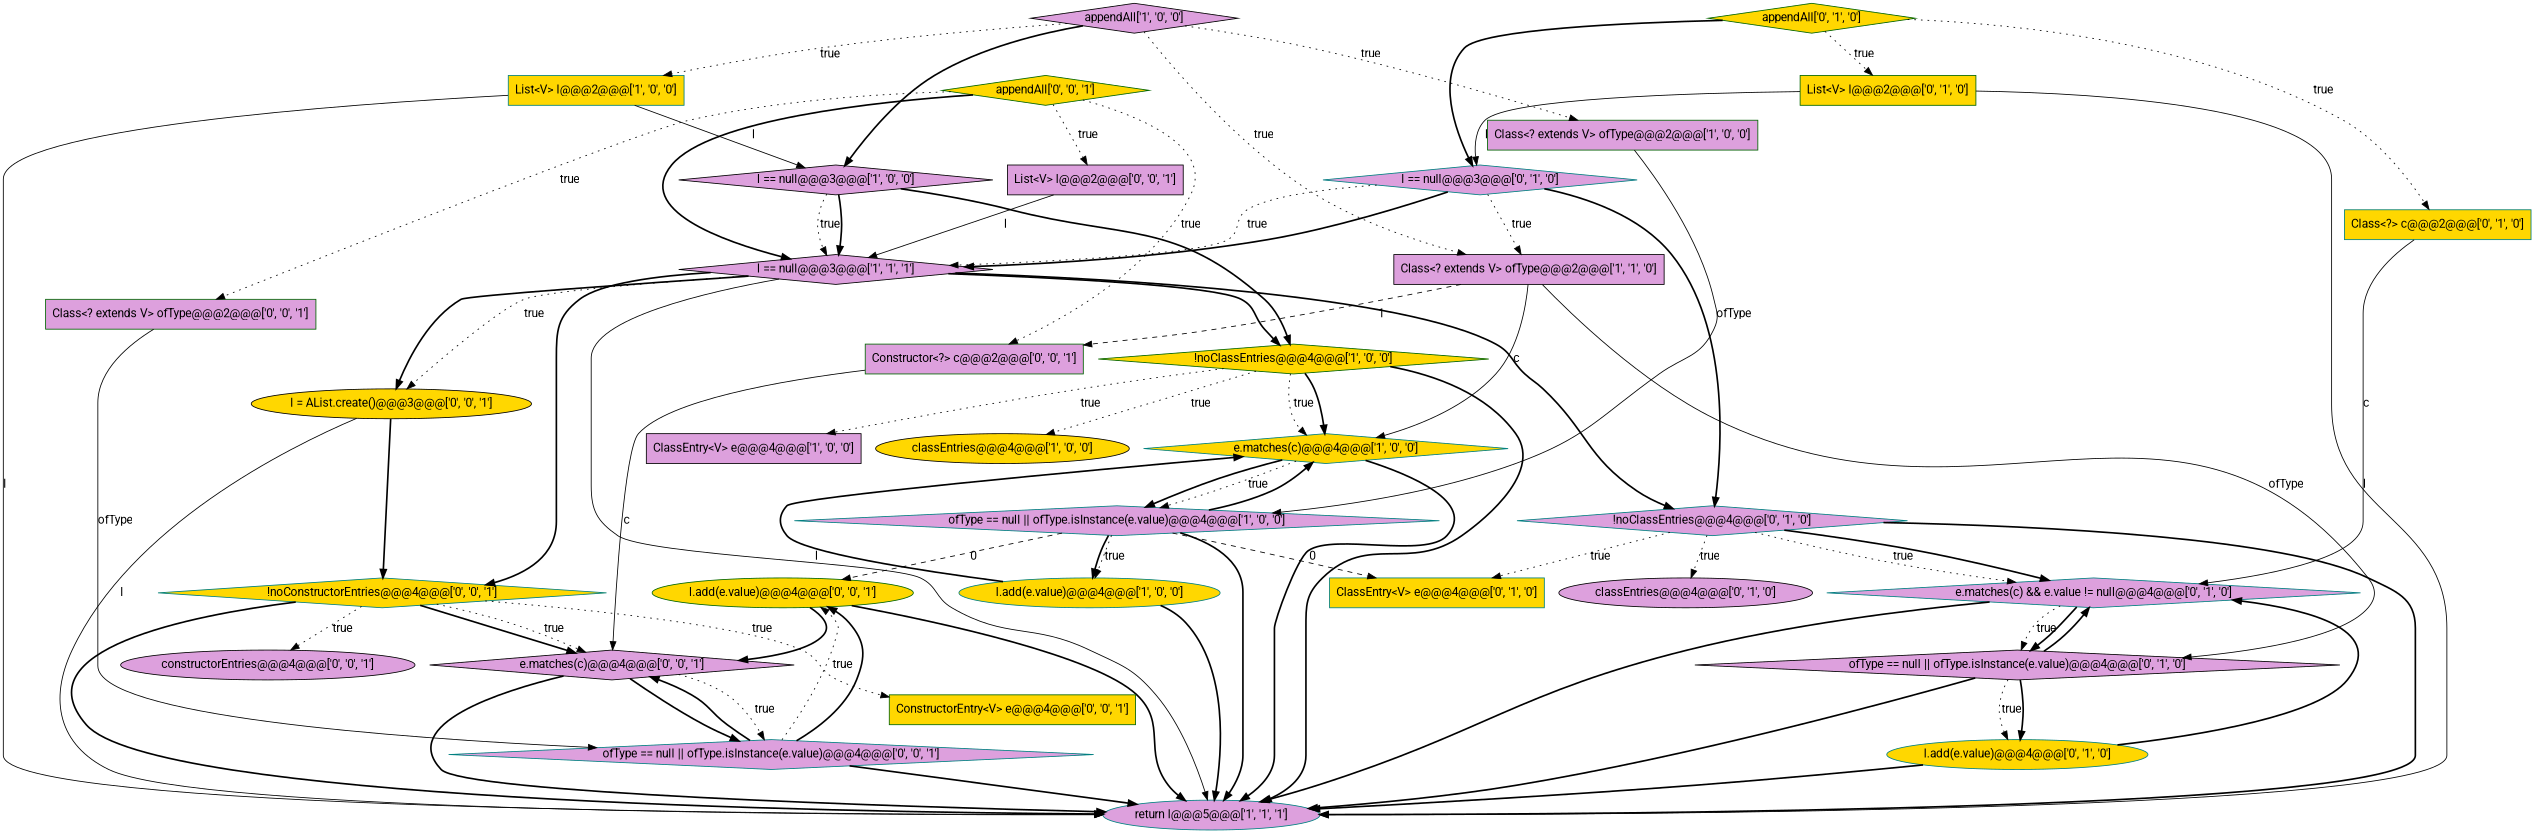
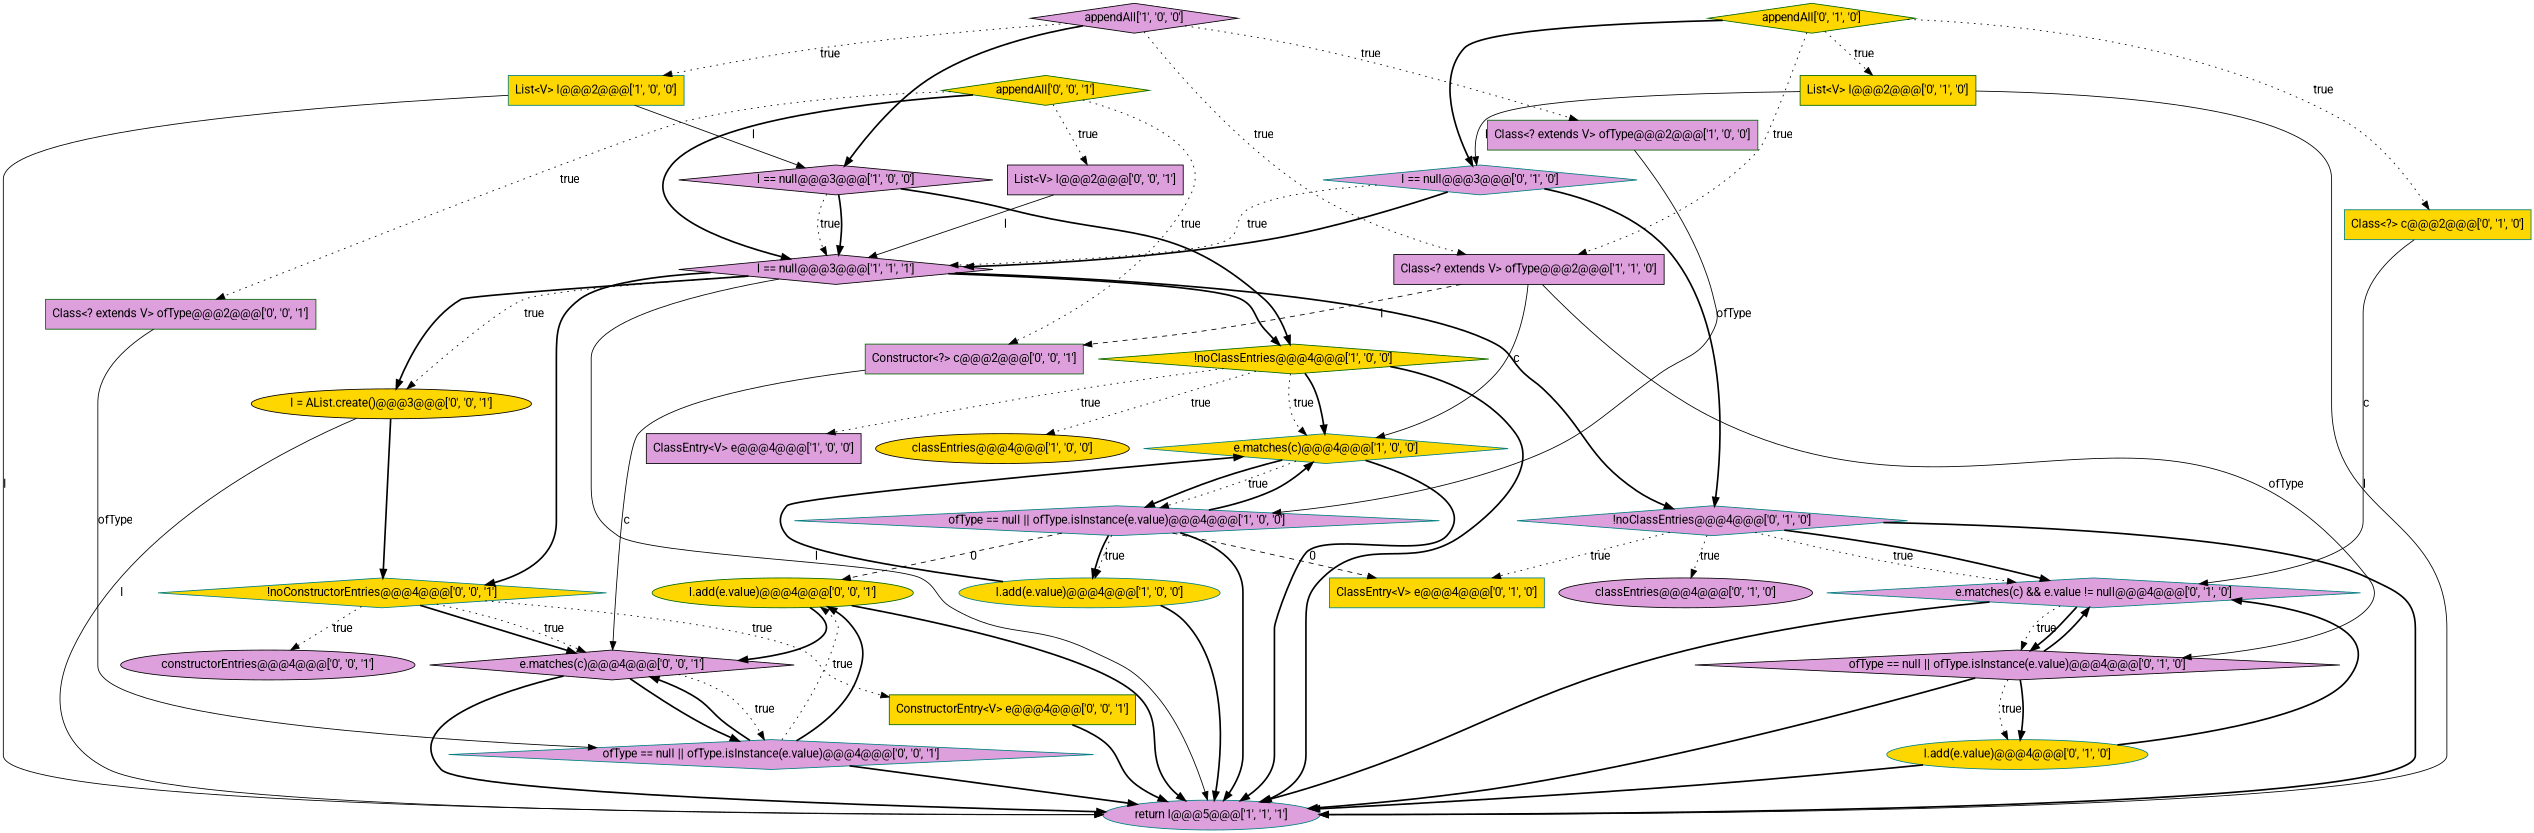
edge "l == null@@@3@@@['0', '1', '0']" -> "Class<? extends V> ofType@@@2@@@['1', '1', '0']": now "appendAll['0', '1', '0']" -> "Class<? extends V> ofType@@@2@@@['1', '1', '0']"
edge "!noConstructorEntries@@@4@@@['0', '0', '1']" -> "return l@@@5@@@['1', '1', '1']": now "ConstructorEntry<V> e@@@4@@@['0', '0', '1']" -> "return l@@@5@@@['1', '1', '1']"
